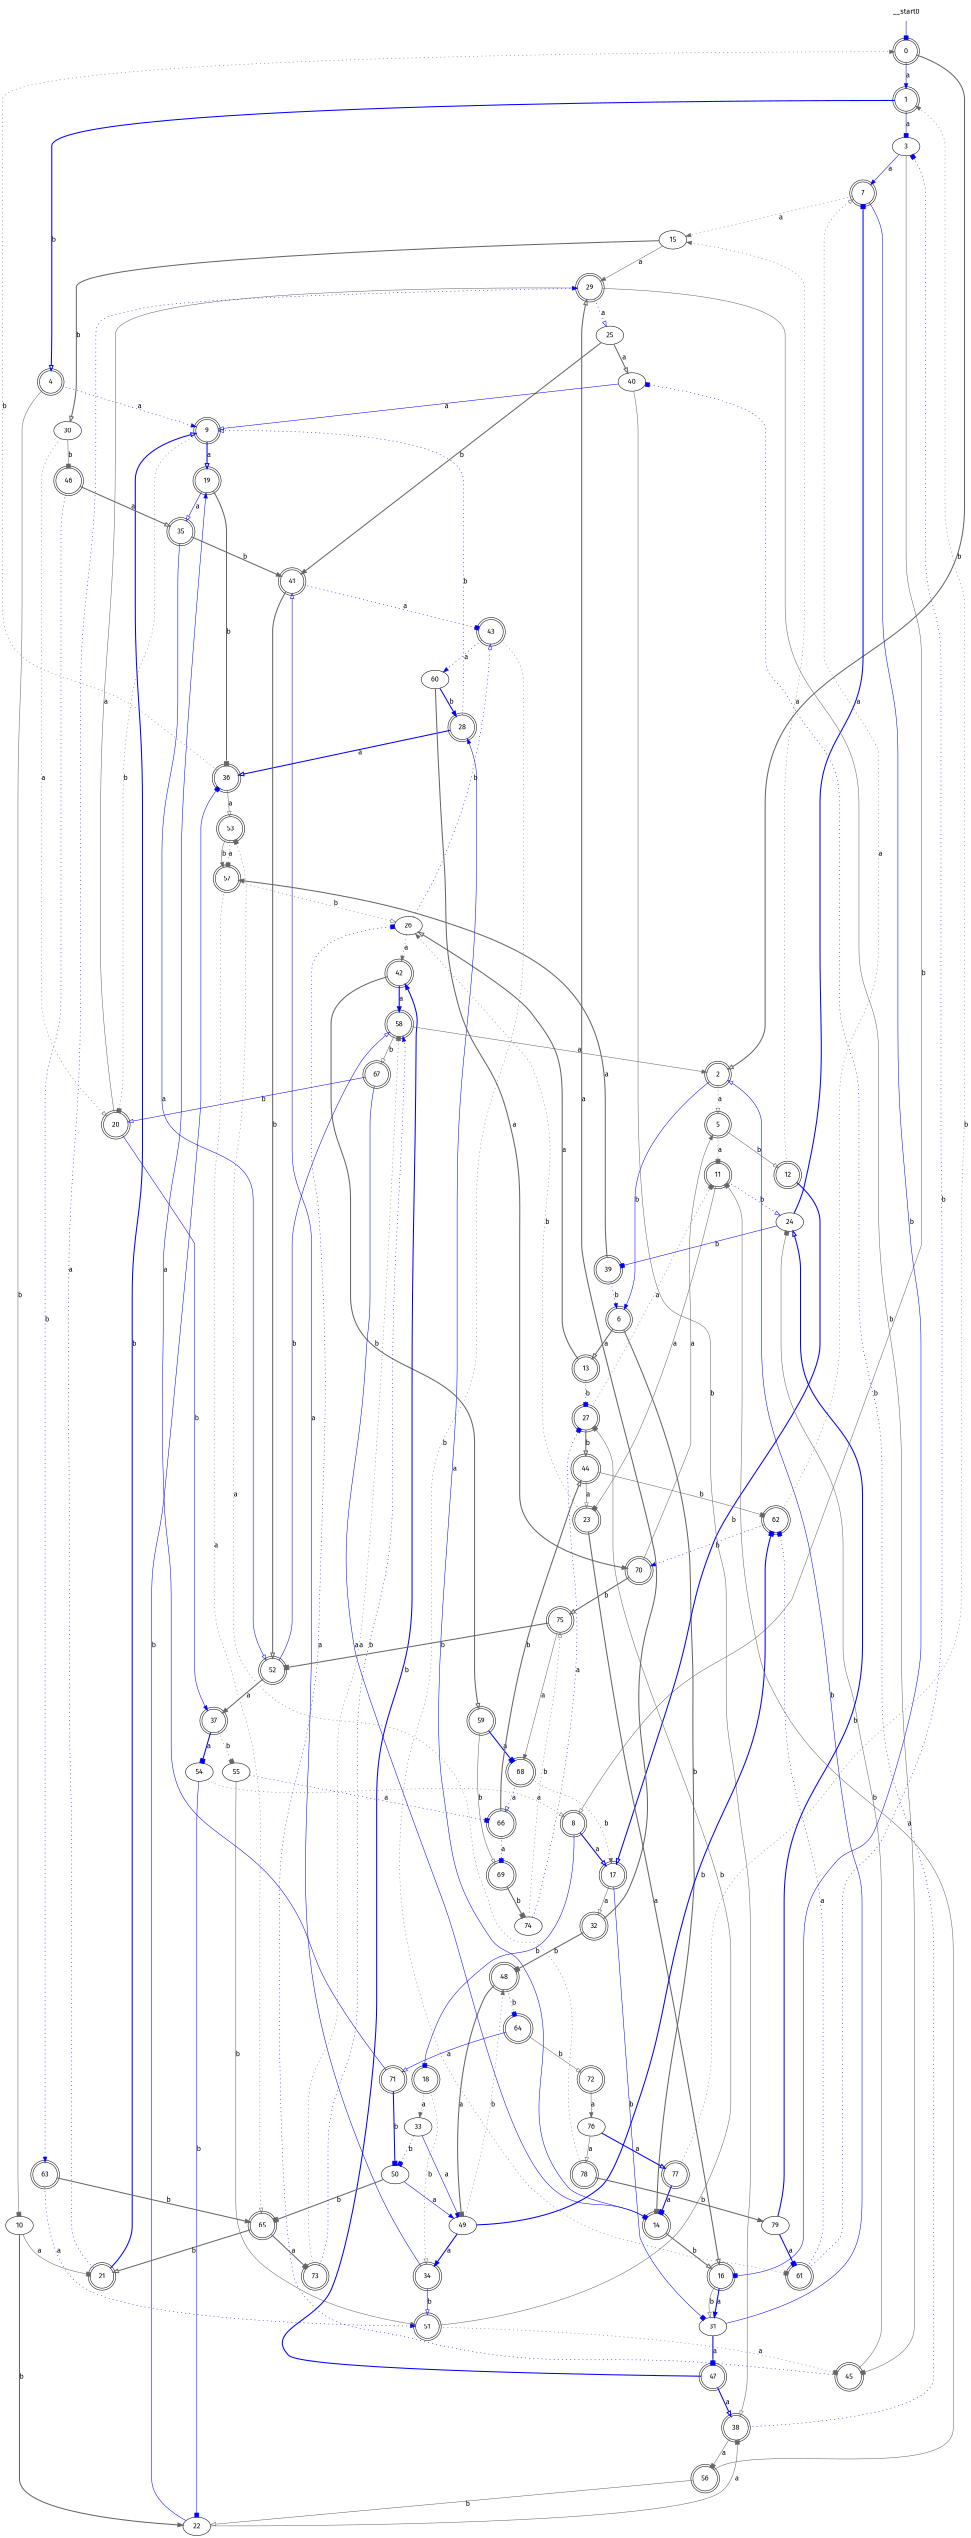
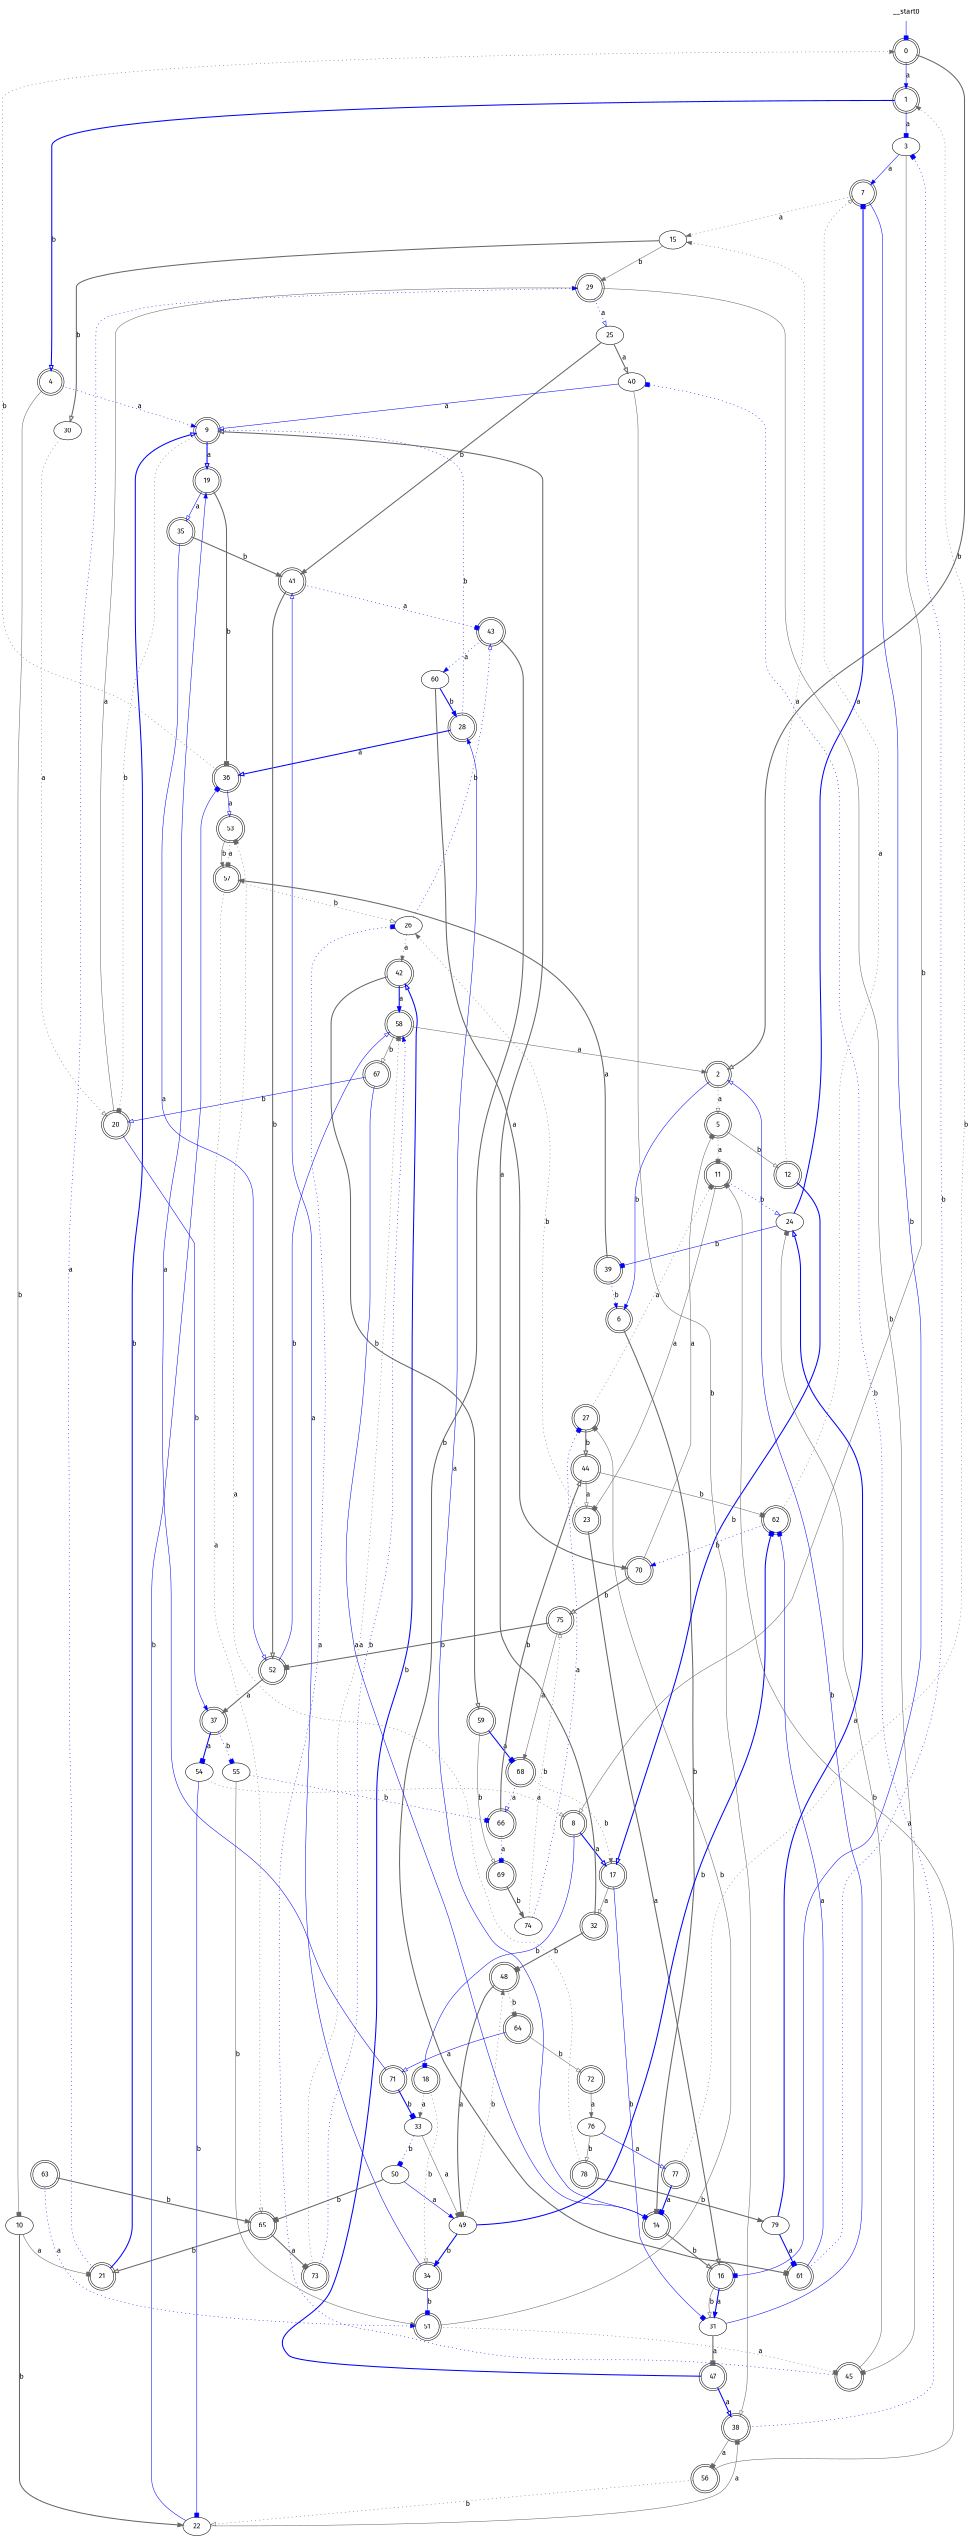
edge "15" -> "29": label "a" -> "b"
node "46": removed
edge "36" -> "53": color gray40 -> blue
edge "32" -> "29": now "32" -> "9"
edge "70" -> "5": arrowhead normal -> box
node "13": removed
edge "43" -> "61": style dotted -> bold
edge "79" -> "24": label "b" -> "a"
edge "37" -> "55": color gray40 -> blue
edge "55" -> "66": label "a" -> "b"
edge "47" -> "42": arrowhead normal -> onormal
edge "69" -> "74": arrowhead box -> normal
edge "61" -> "62": style dotted -> solid
edge "48" -> "64": color blue -> gray40
edge "71" -> "50": now "71" -> "33"
edge "76" -> "77": style bold -> solid
edge "76" -> "78": label "a" -> "b"
edge "33" -> "49": color blue -> gray40
edge "49" -> "34": label "a" -> "b"
edge "34" -> "51": arrowhead onormal -> box
edge "31" -> "47": color blue -> gray40
edge "56" -> "22": style solid -> dotted
